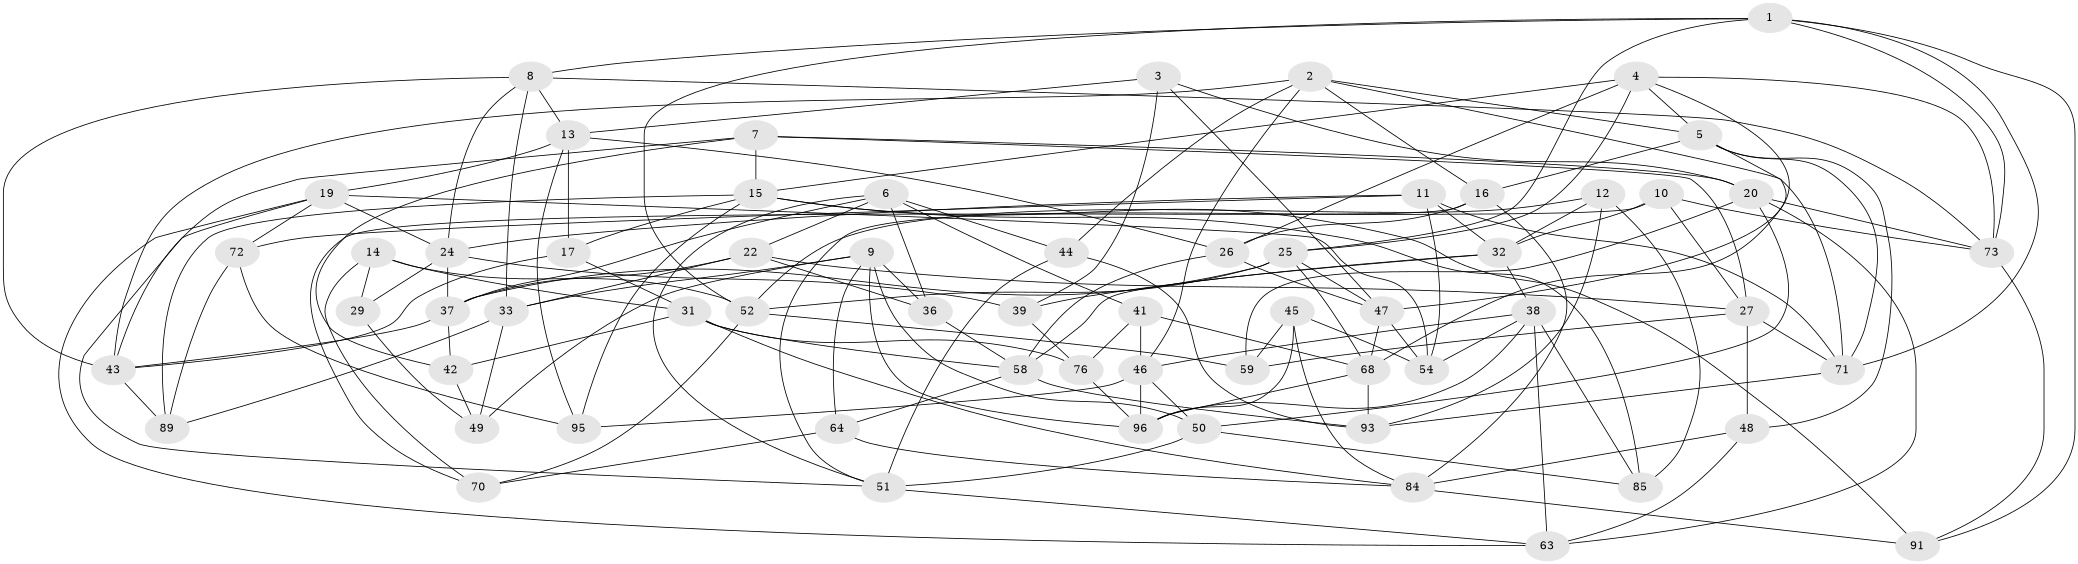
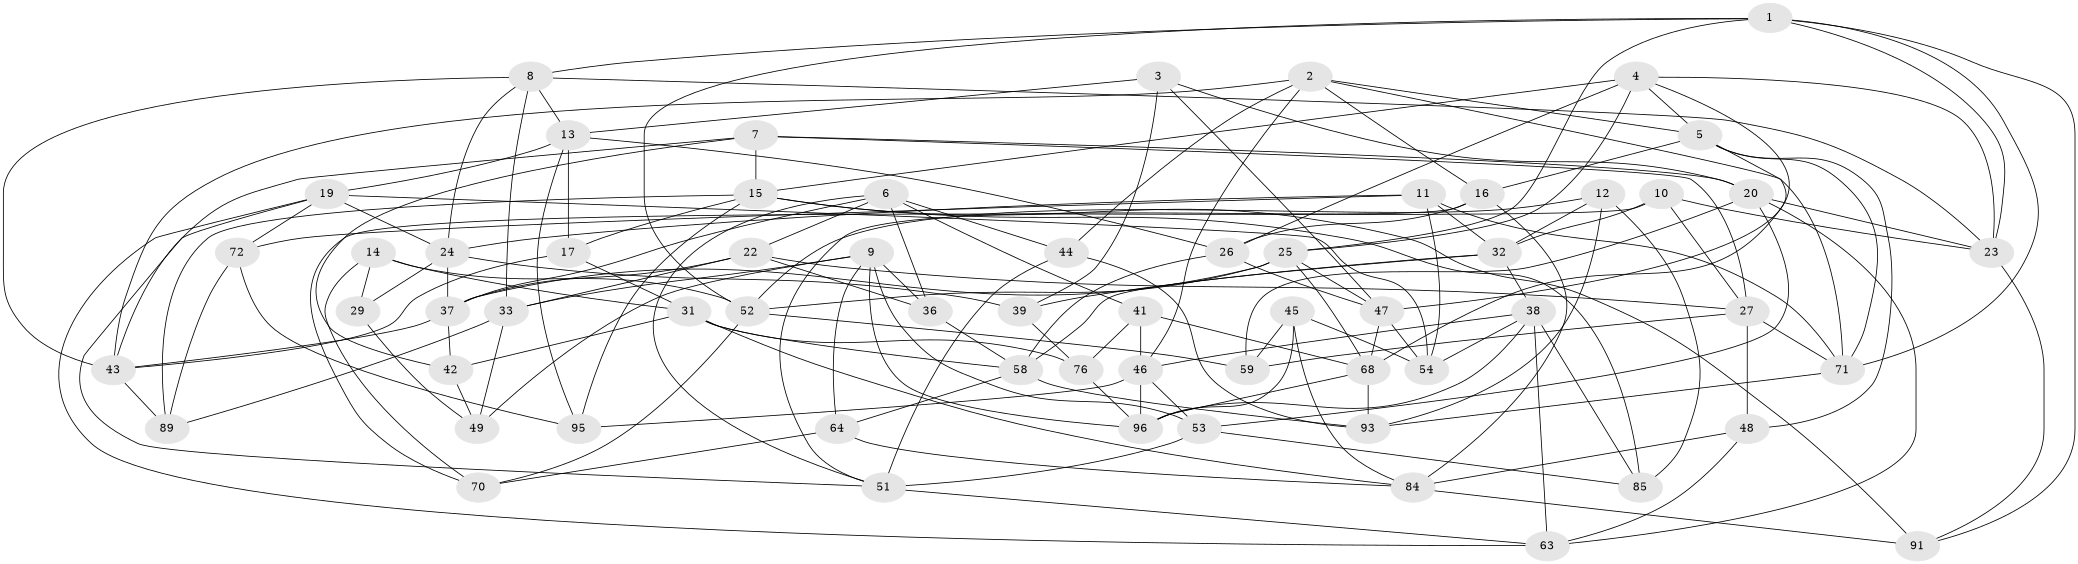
node "73": label "73" -> "23"
node "50": label "50" -> "53"
